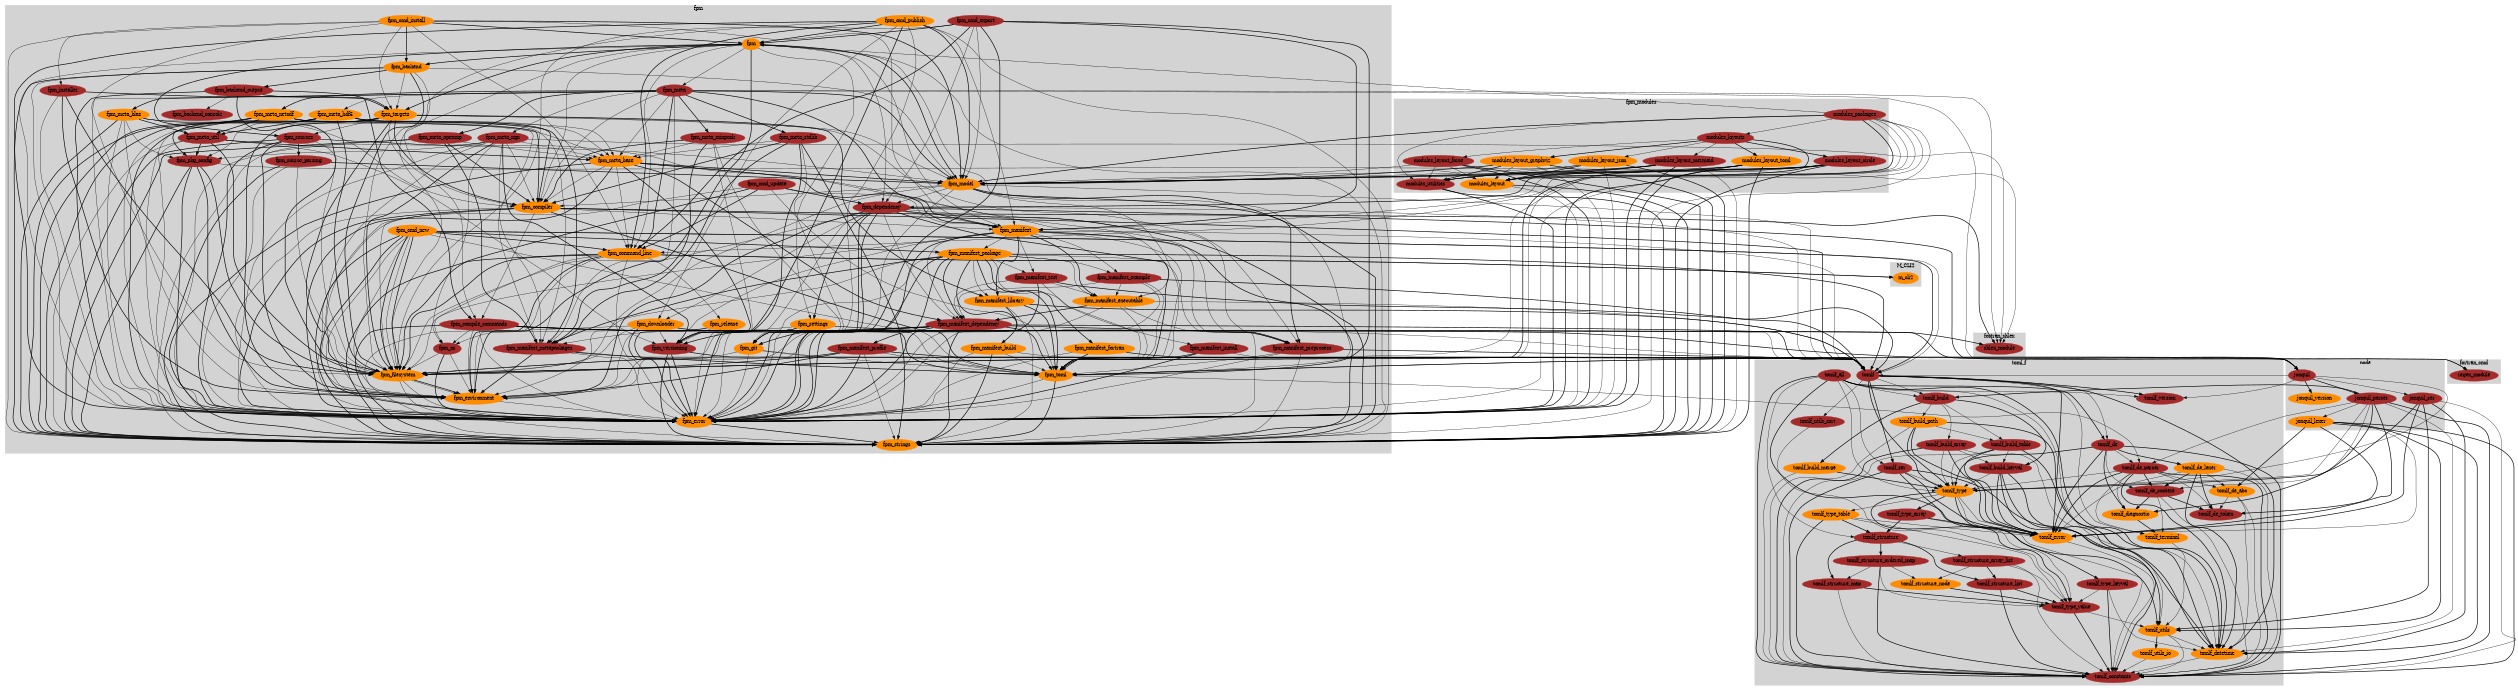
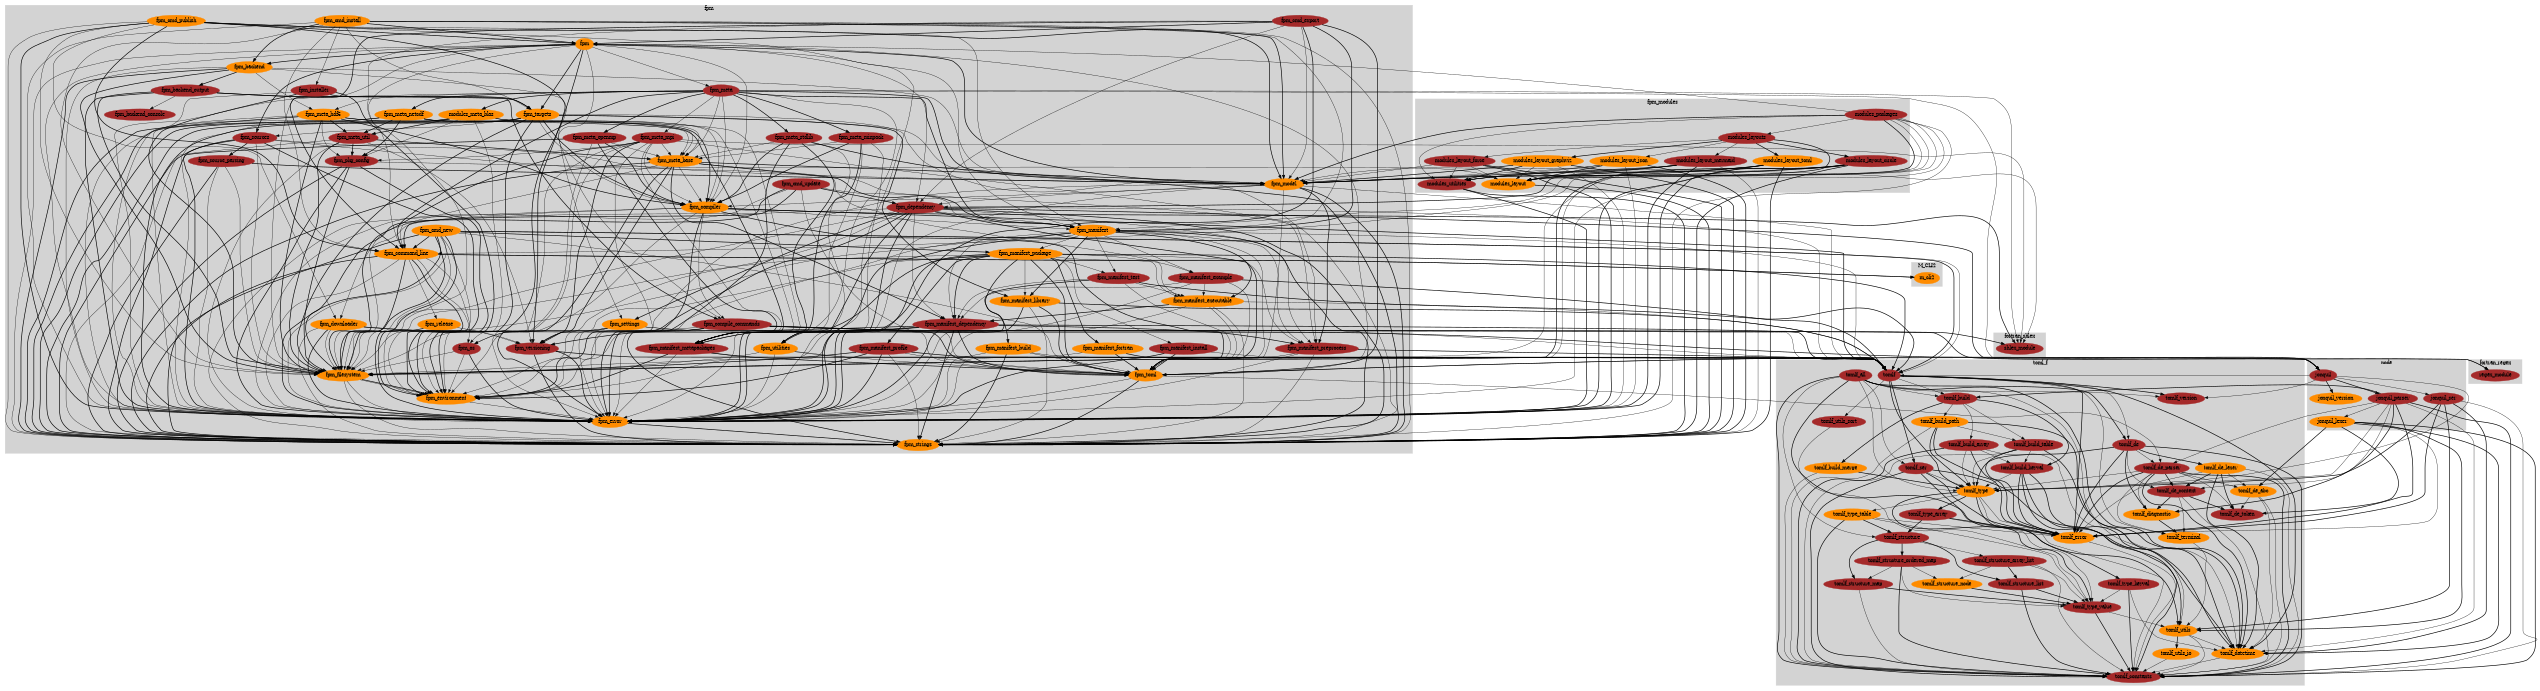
edge "fpm_backend" -> "fpm_targets": now "fpm_backend" -> "fpm_meta_hdf5"
node "fpm_meta_blas": label "fpm_meta_blas" -> "modules_meta_blas"
node "fpm_git": label "fpm_git" -> "fpm_utilities"
cluster "fortran_cmd": label "fortran_cmd" -> "fortran_regex"
edge "modules_layout" -> "fpm_error": now "fpm_cmd_install" -> "fpm_error"
